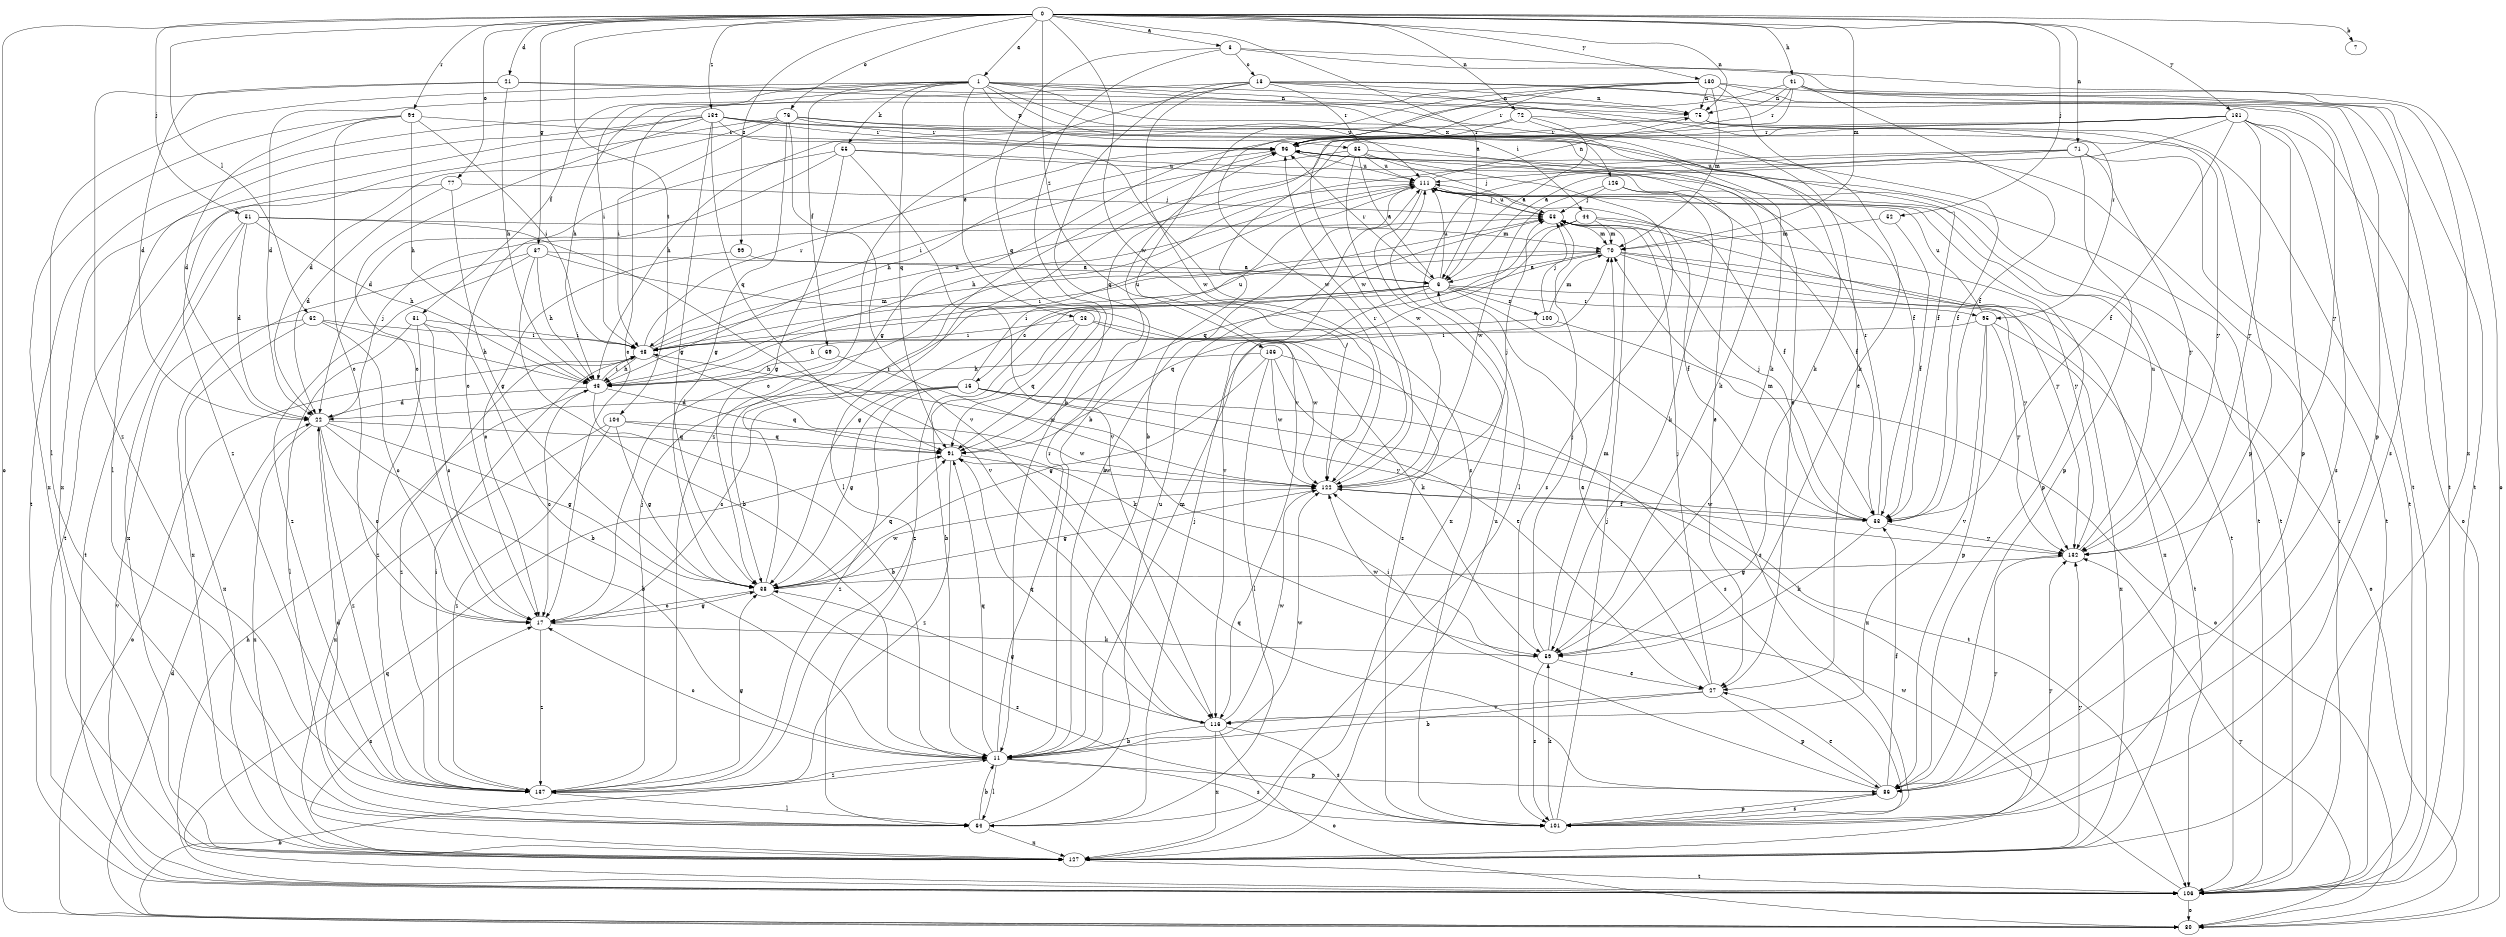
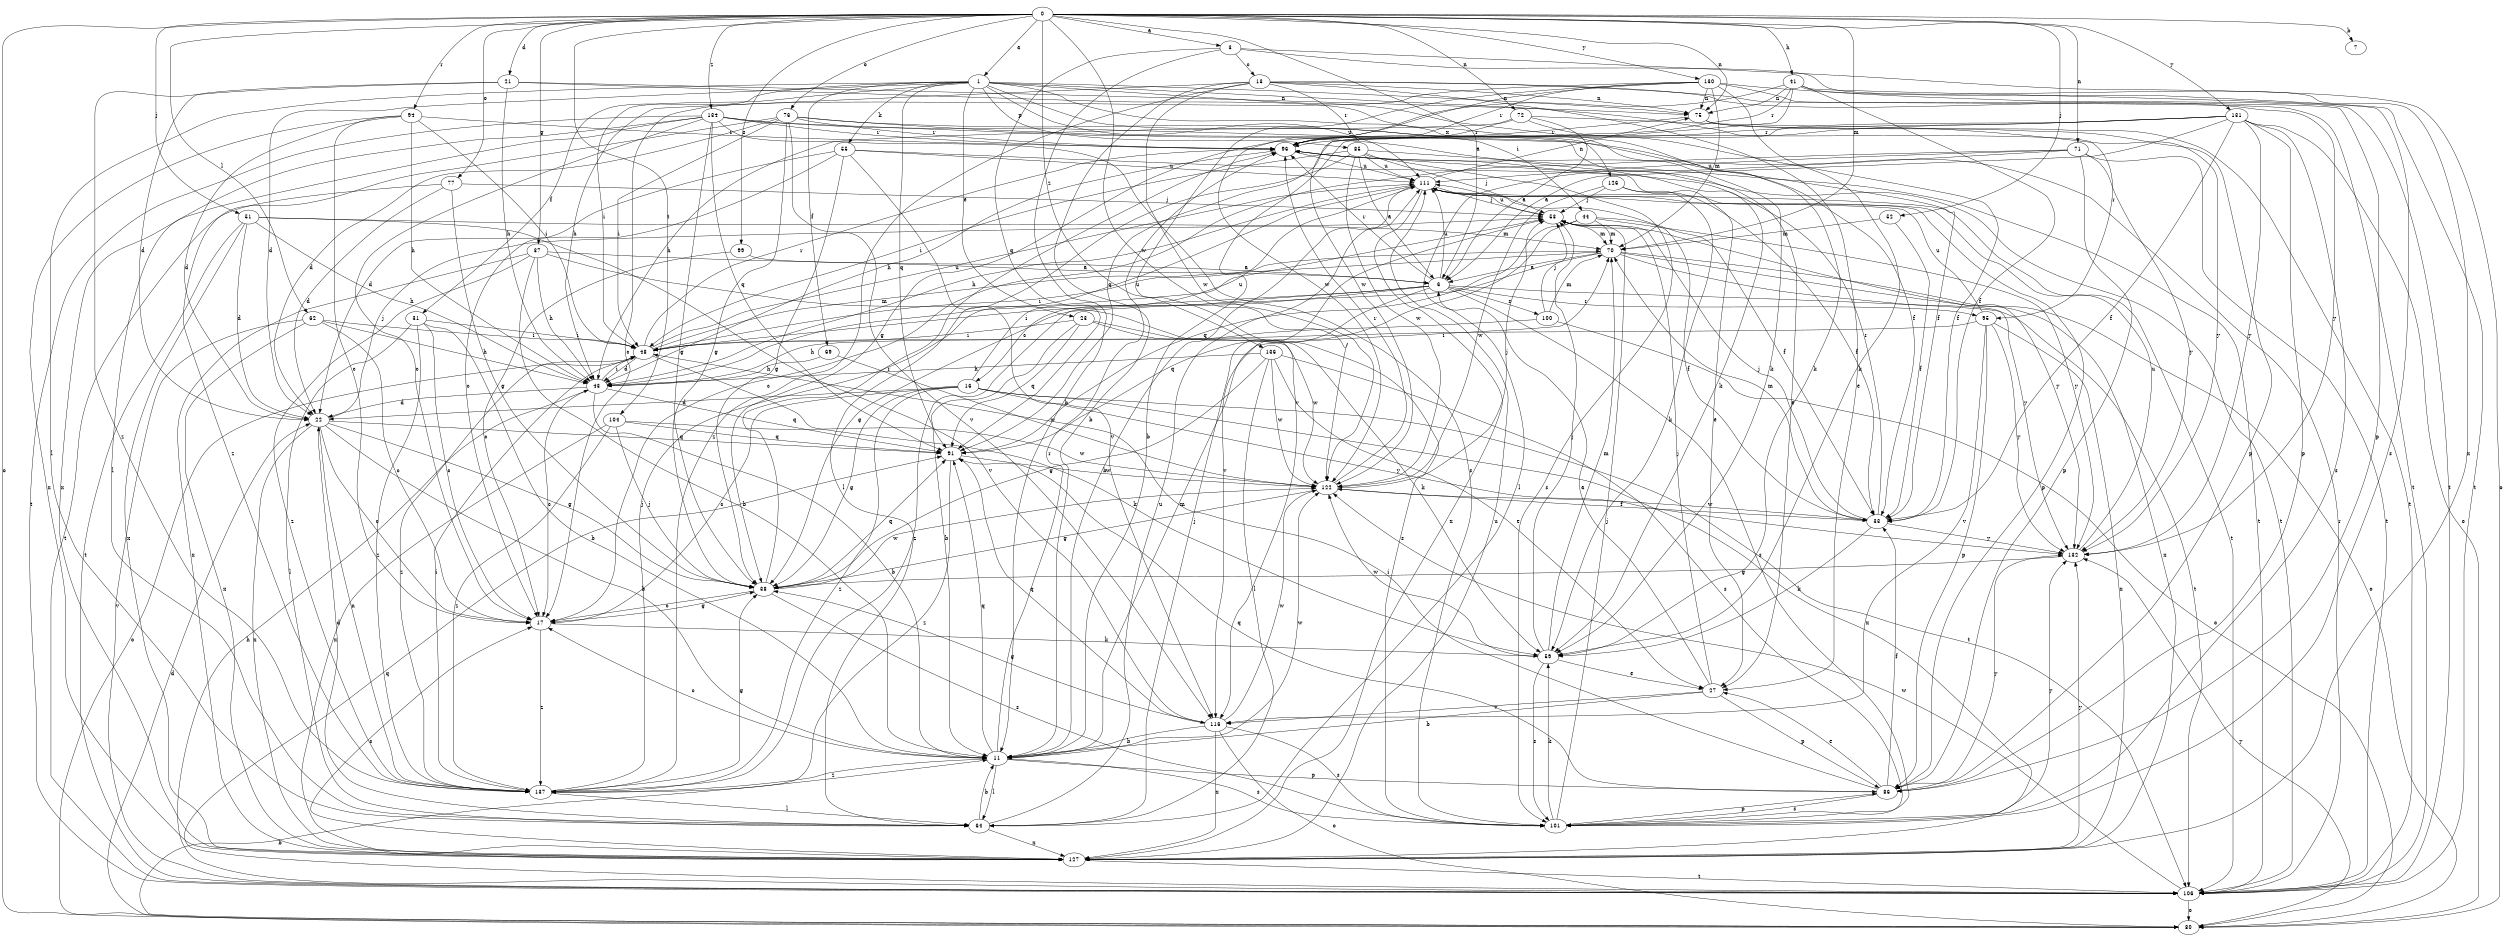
edge "48" -> "43": label "h" -> "d"
edge "104" -> "38": label "g" -> "j"
edge "22" -> "137": label "z" -> "n"
